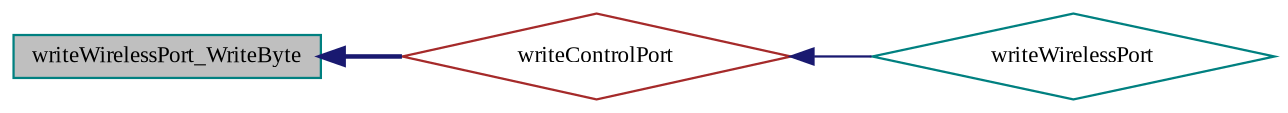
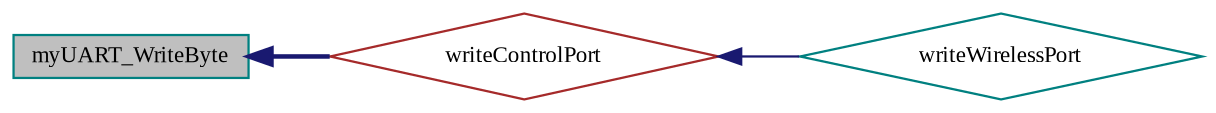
node "writeWirelessPort_WriteByte": label "writeWirelessPort_WriteByte" -> "myUART_WriteByte"
